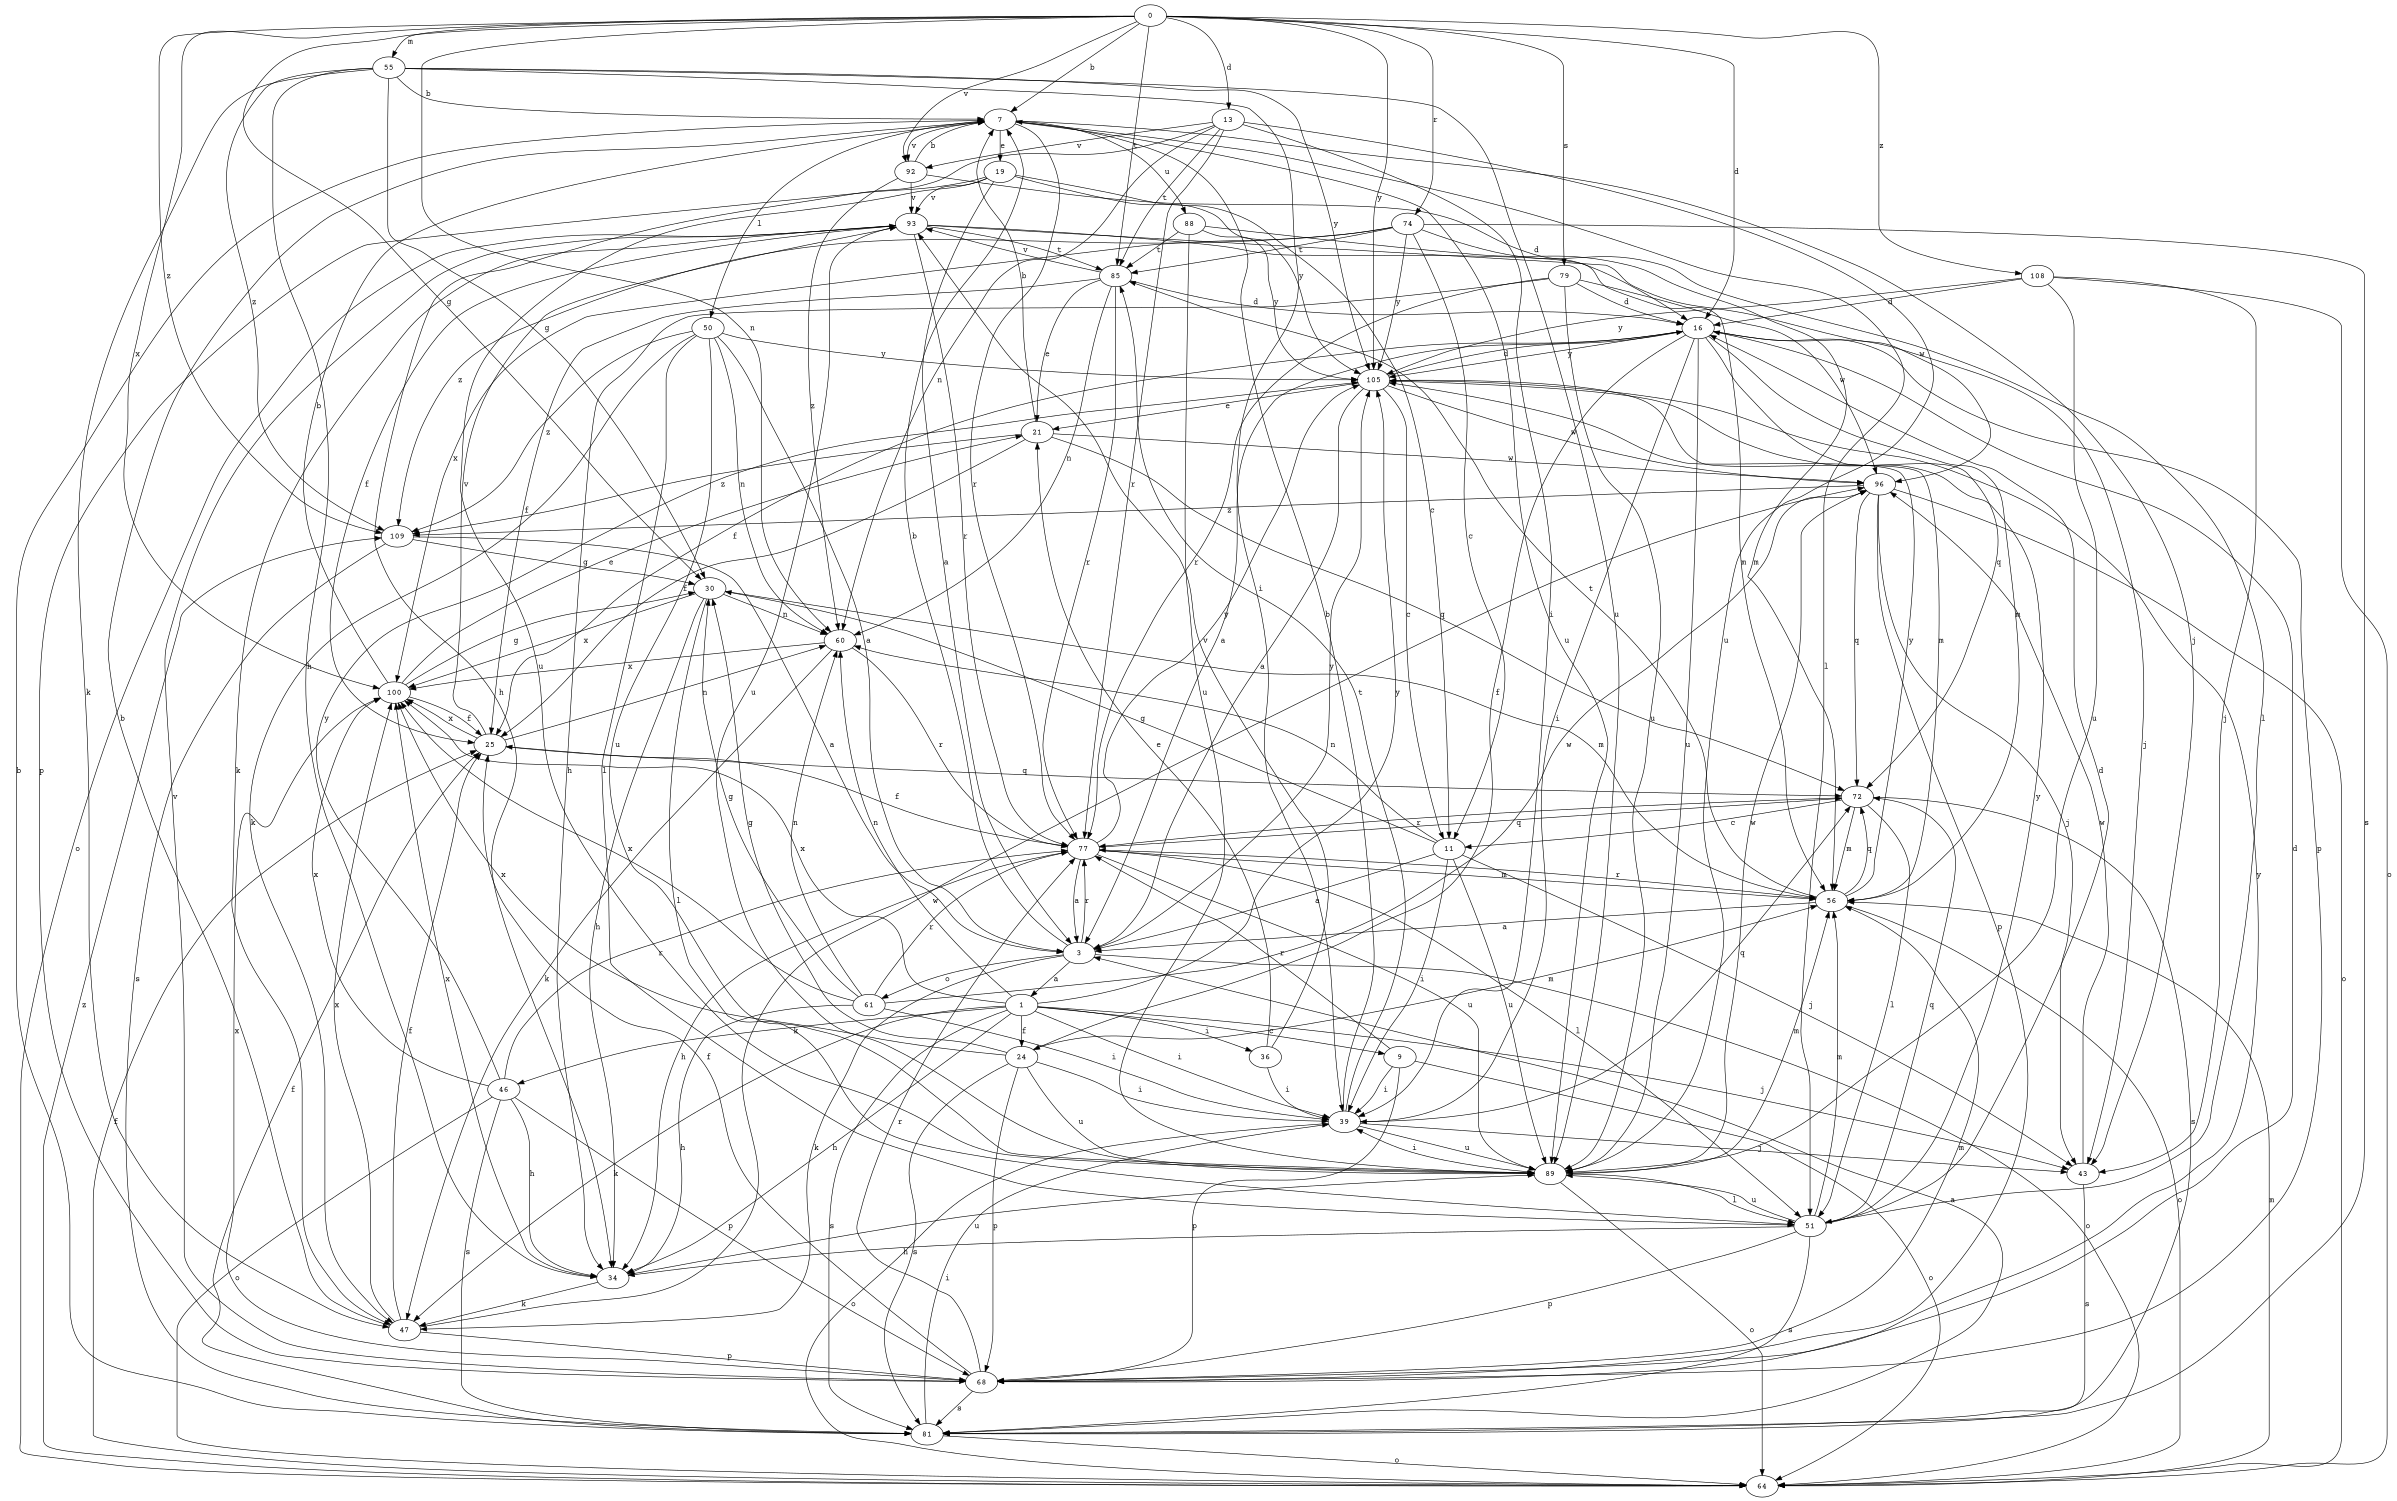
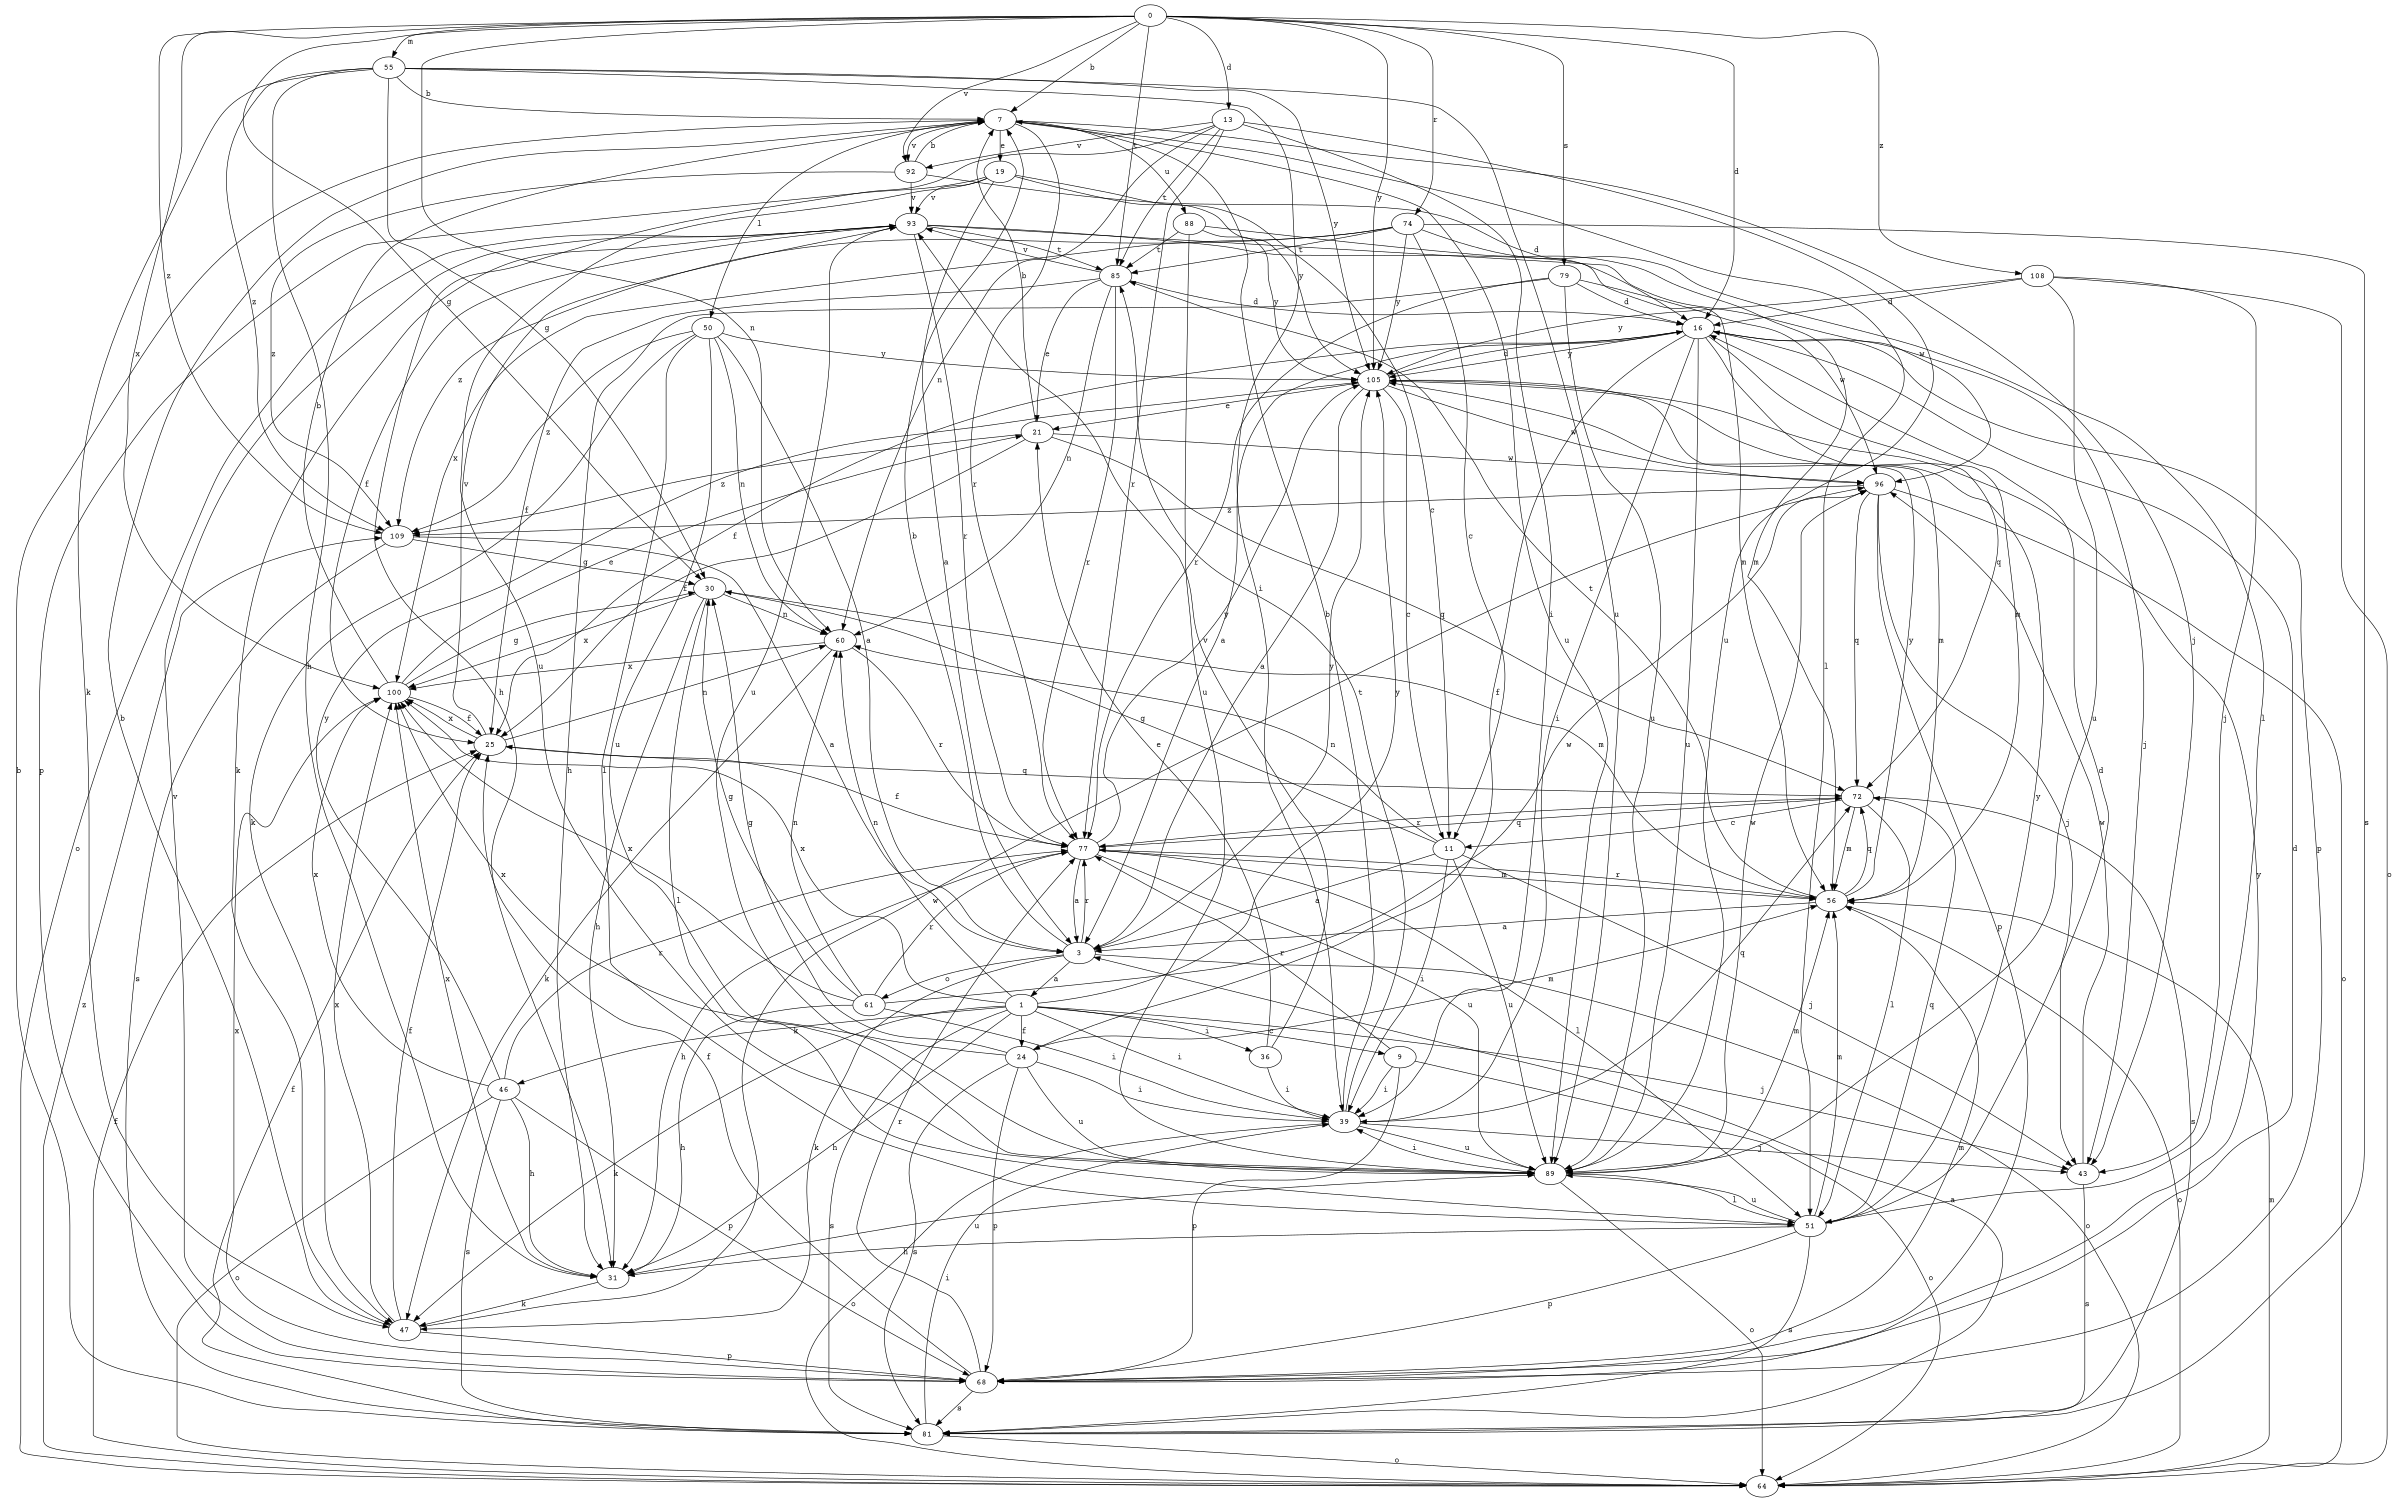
edge "92" -> "60": now "92" -> "109"
node "34": label "34" -> "31"
